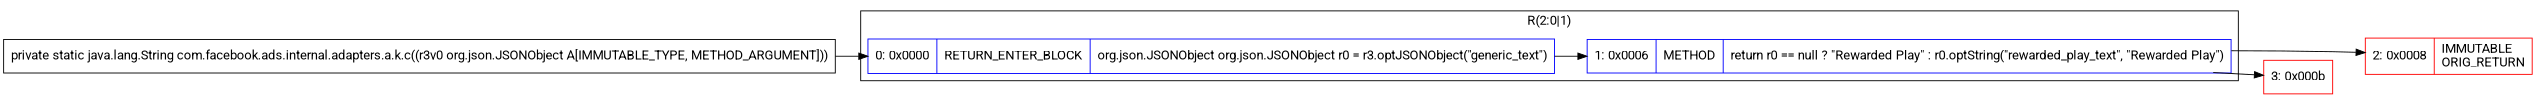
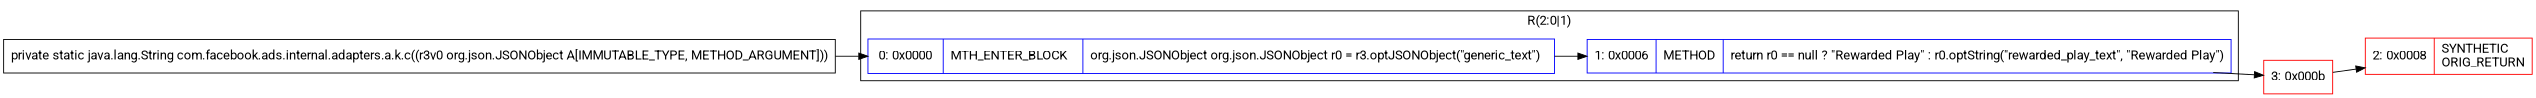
node "2: 0x0008": text "IMMUTABLE" -> "SYNTHETIC"
edge "1: 0x0006" -> "2: 0x0008": now "3: 0x000b" -> "2: 0x0008"
node "0: 0x0000": text "RETURN_ENTER_BLOCK" -> "MTH_ENTER_BLOCK"
